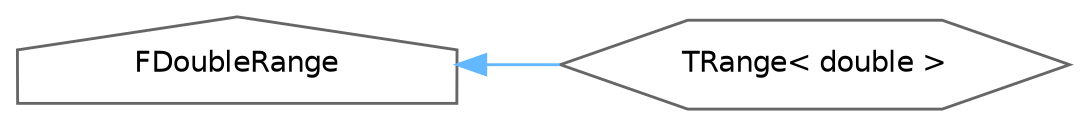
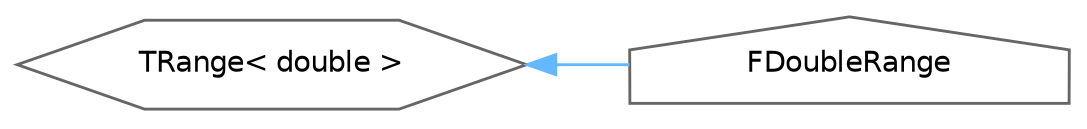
edge "TRange< double >" -> "FDoubleRange": reversed
